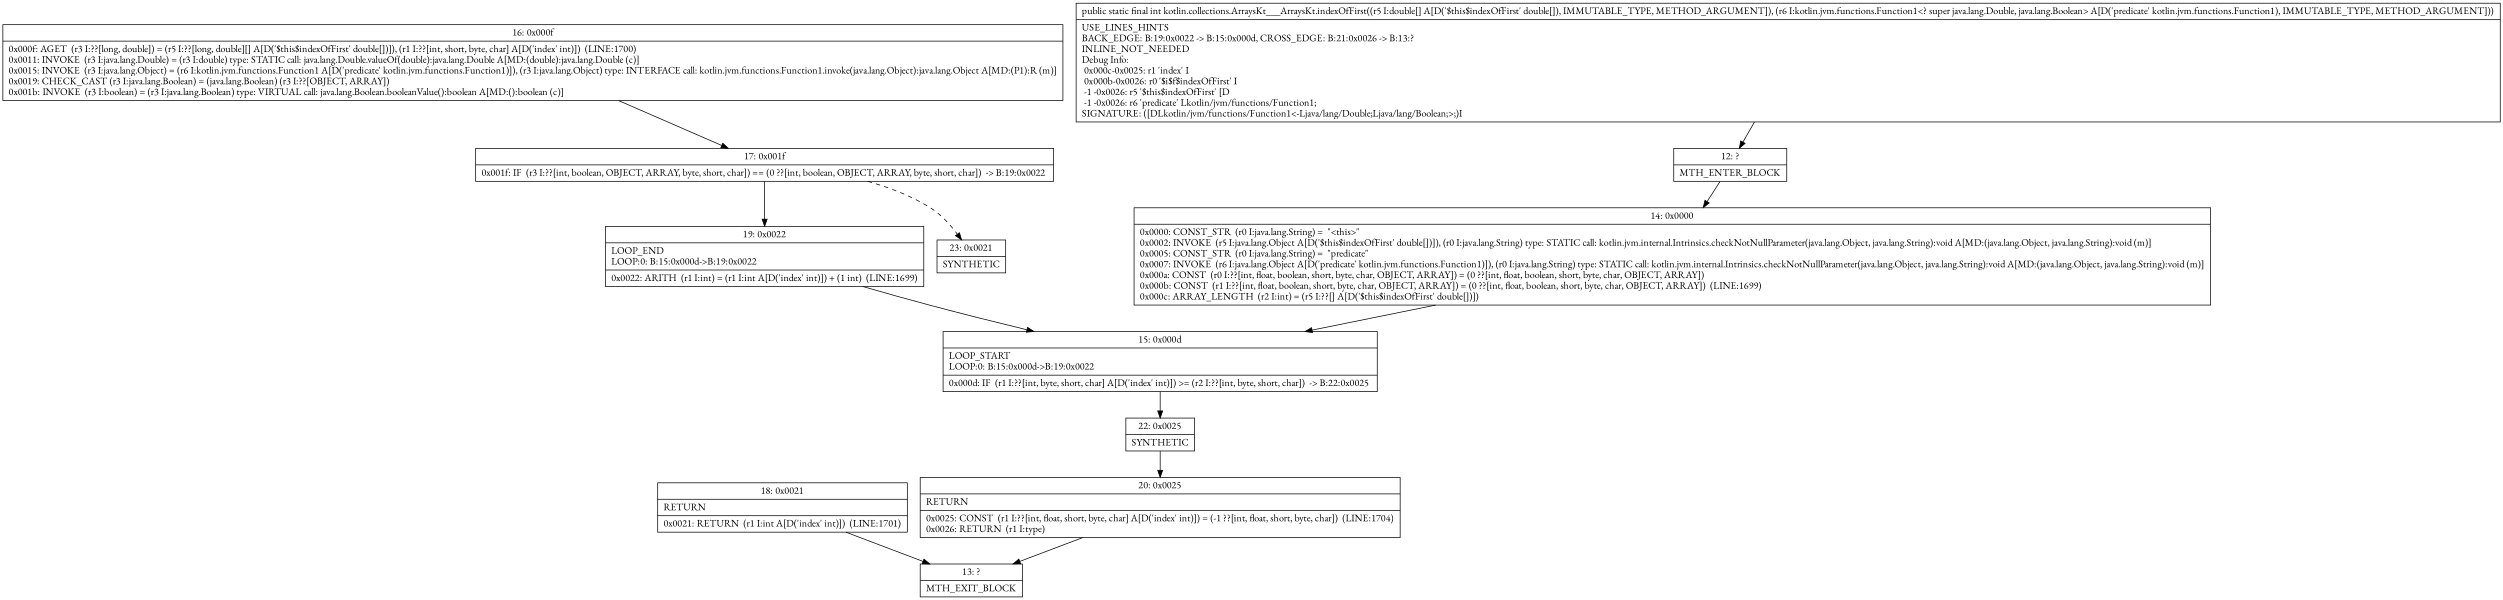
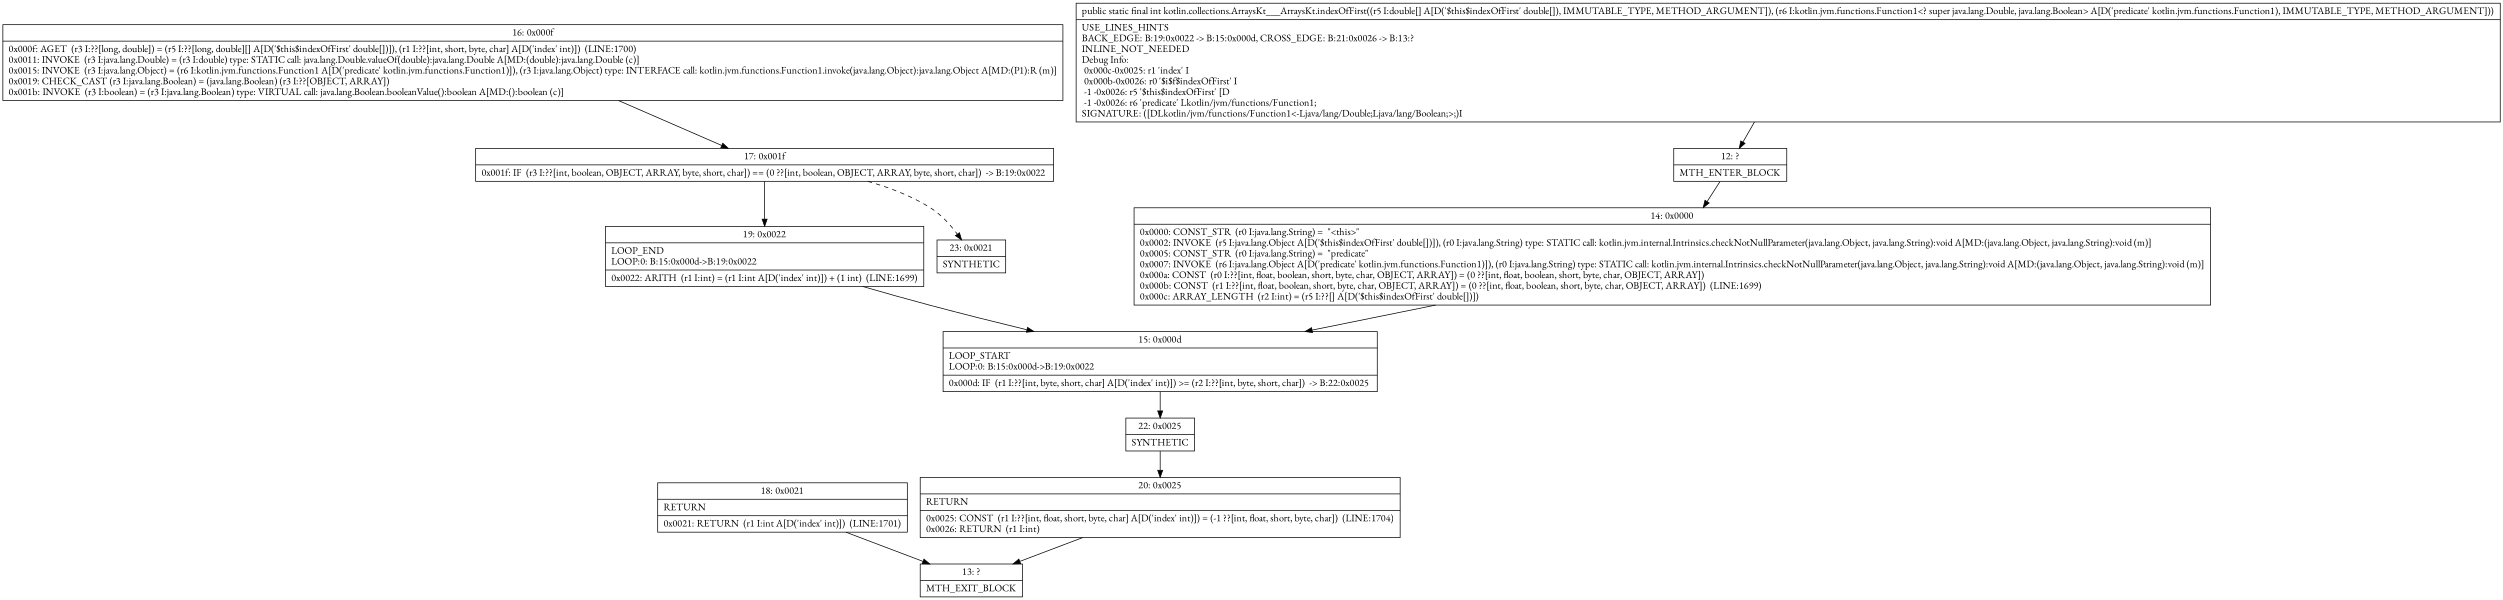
node "20: 0x0025": text "0x0026: RETURN  (r1 I:type)" -> "0x0026: RETURN  (r1 I:int)"
